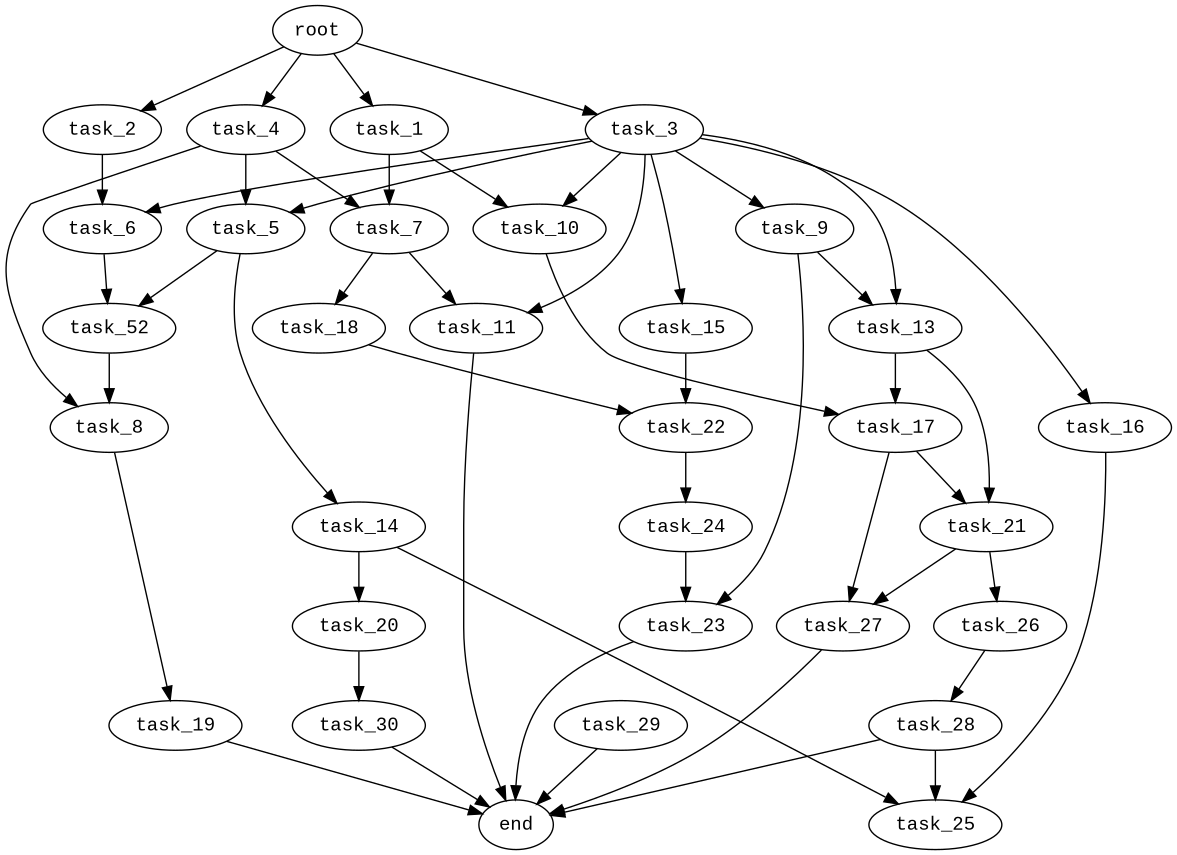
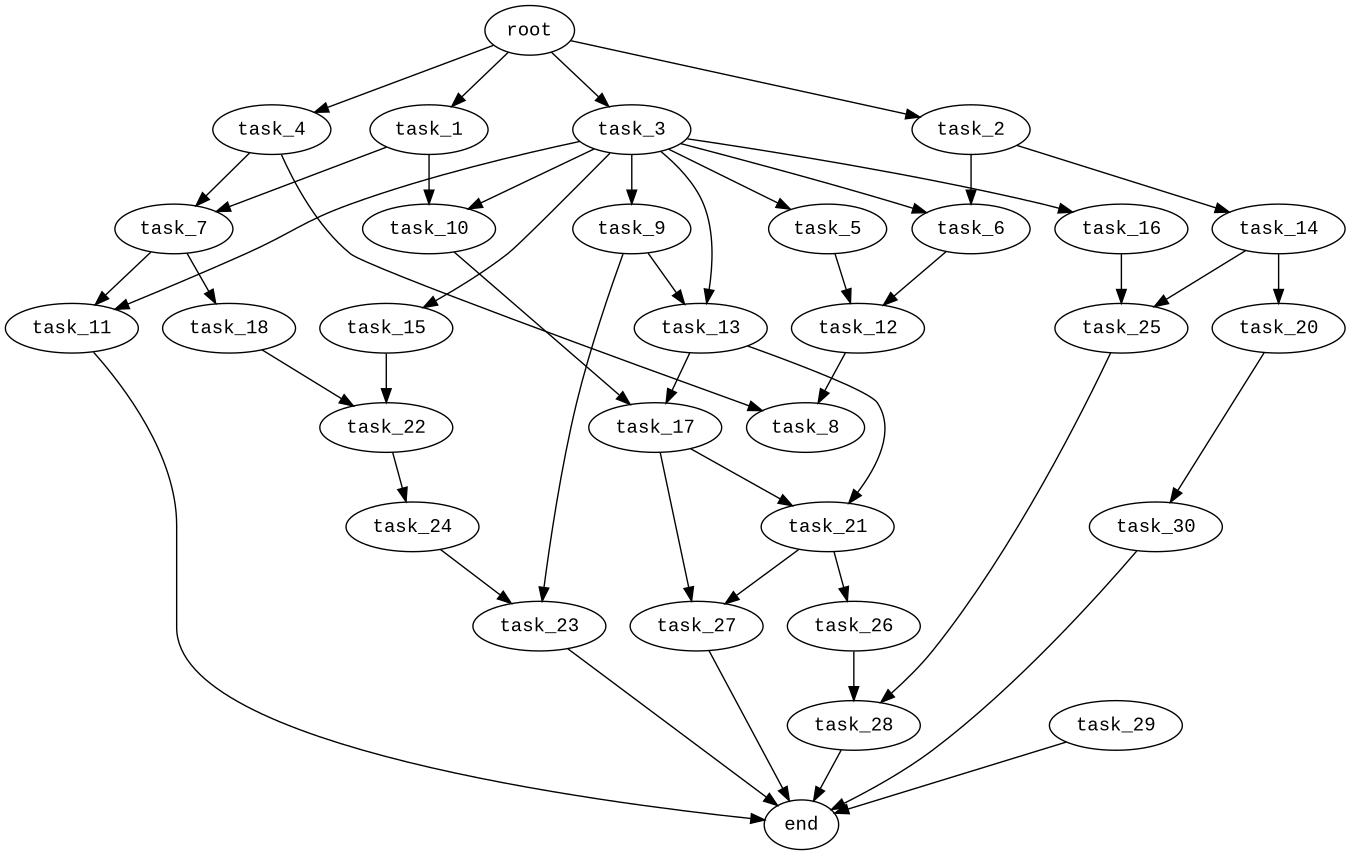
edge "task_4" -> "task_5": removed
node "task_52": label "task_52" -> "task_12"
edge "task_5" -> "task_14": now "task_2" -> "task_14"
node "task_19": removed
edge "task_28" -> "task_25": reversed
